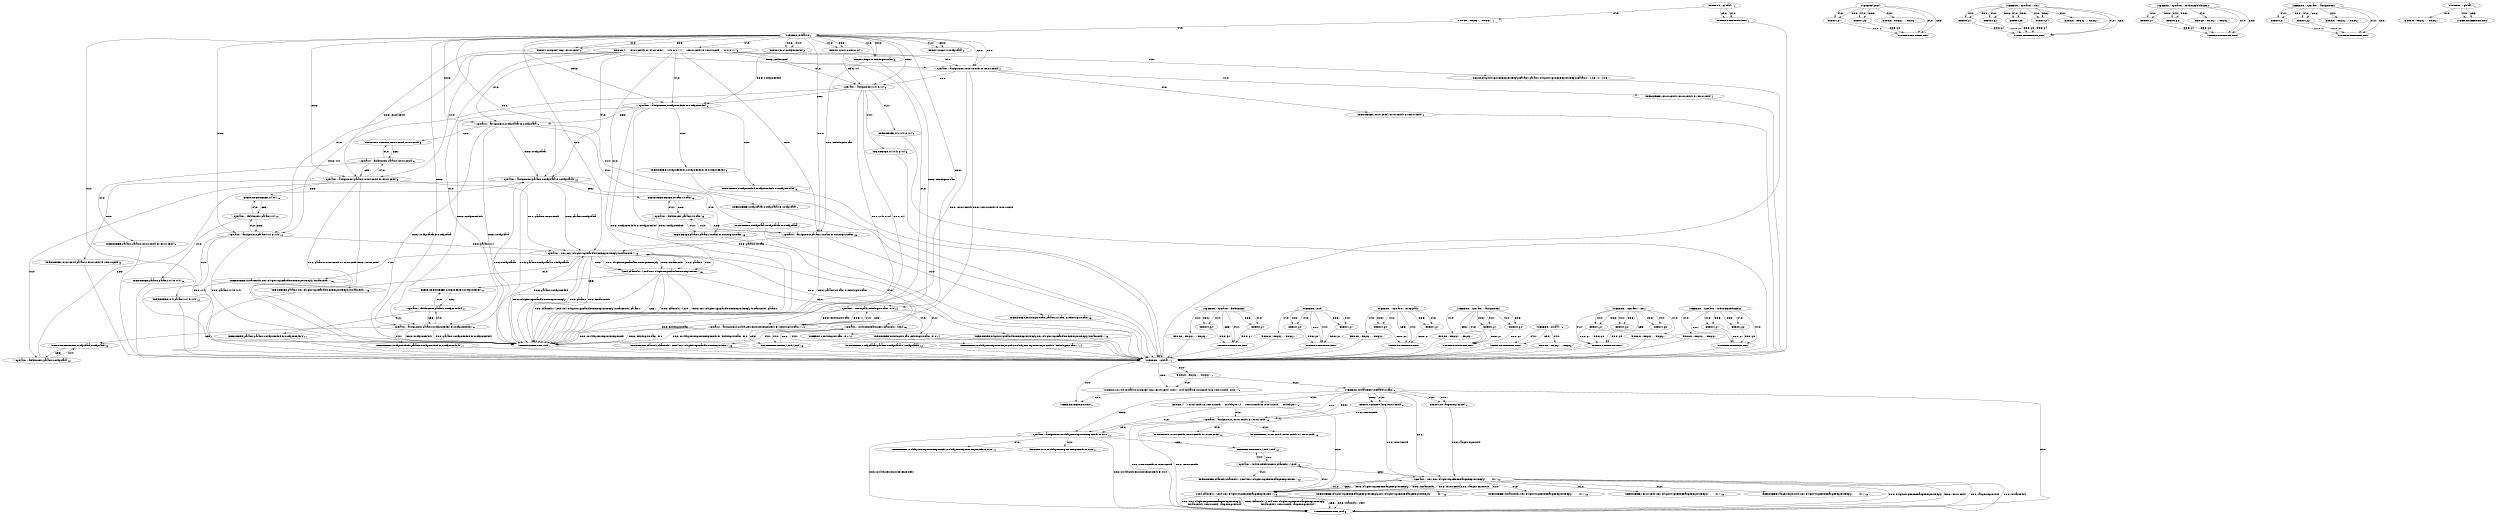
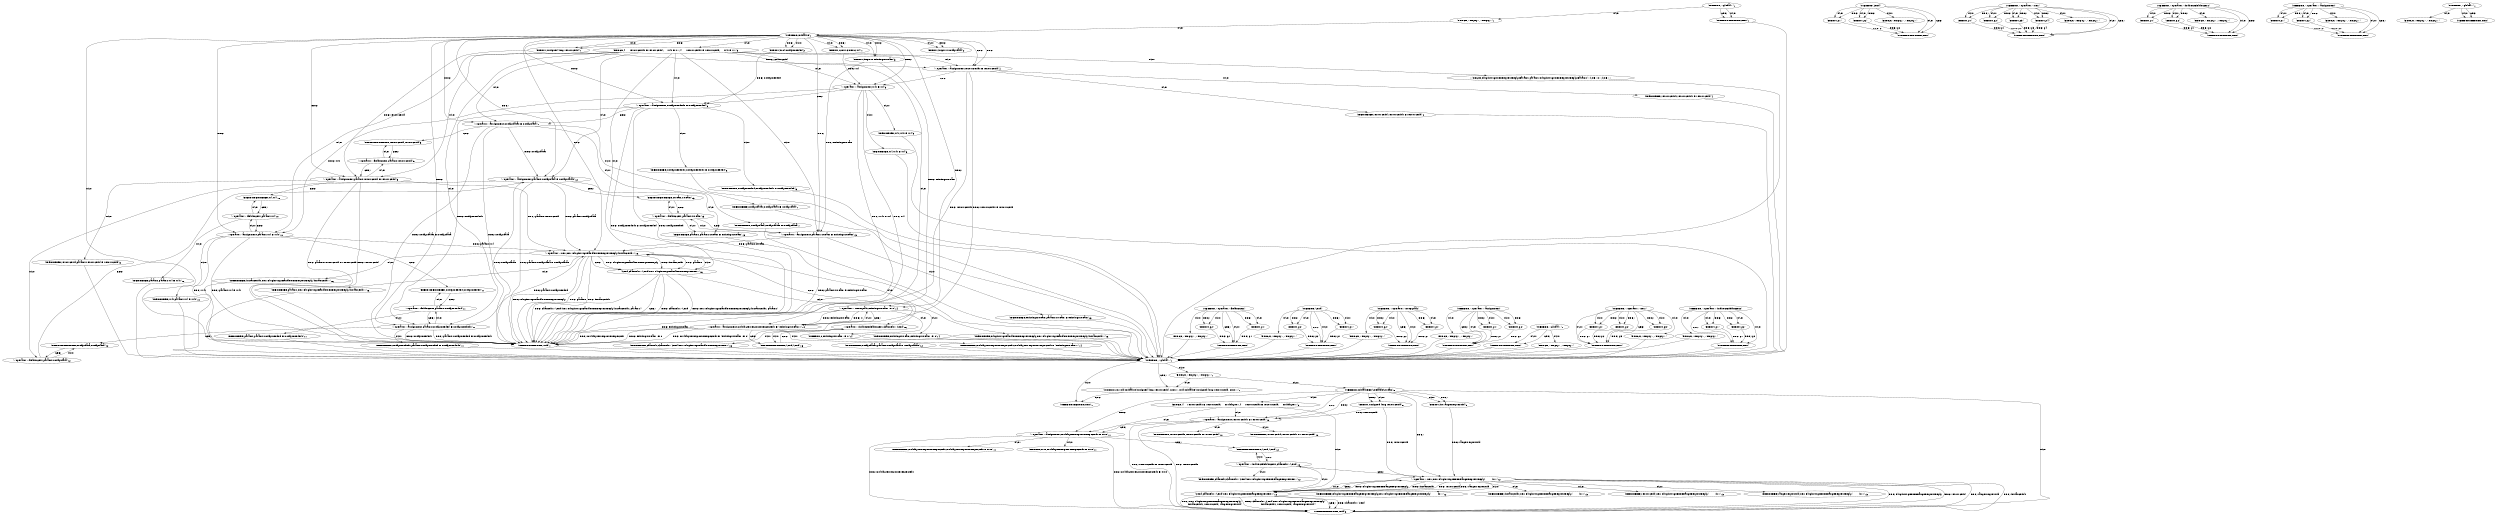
node "(IDENTIFIER,params,params.resource_id = resource_id)": removed
edge "(Send,channel_->Send(new PluginMsg_HandleURLRequestRe...)" -> "(FIELD_IDENTIFIER,notify_needed,notify_needed)": now "(<operator>.assignment,params.url = url_)" -> "(FIELD_IDENTIFIER,notify_needed,notify_needed)"
